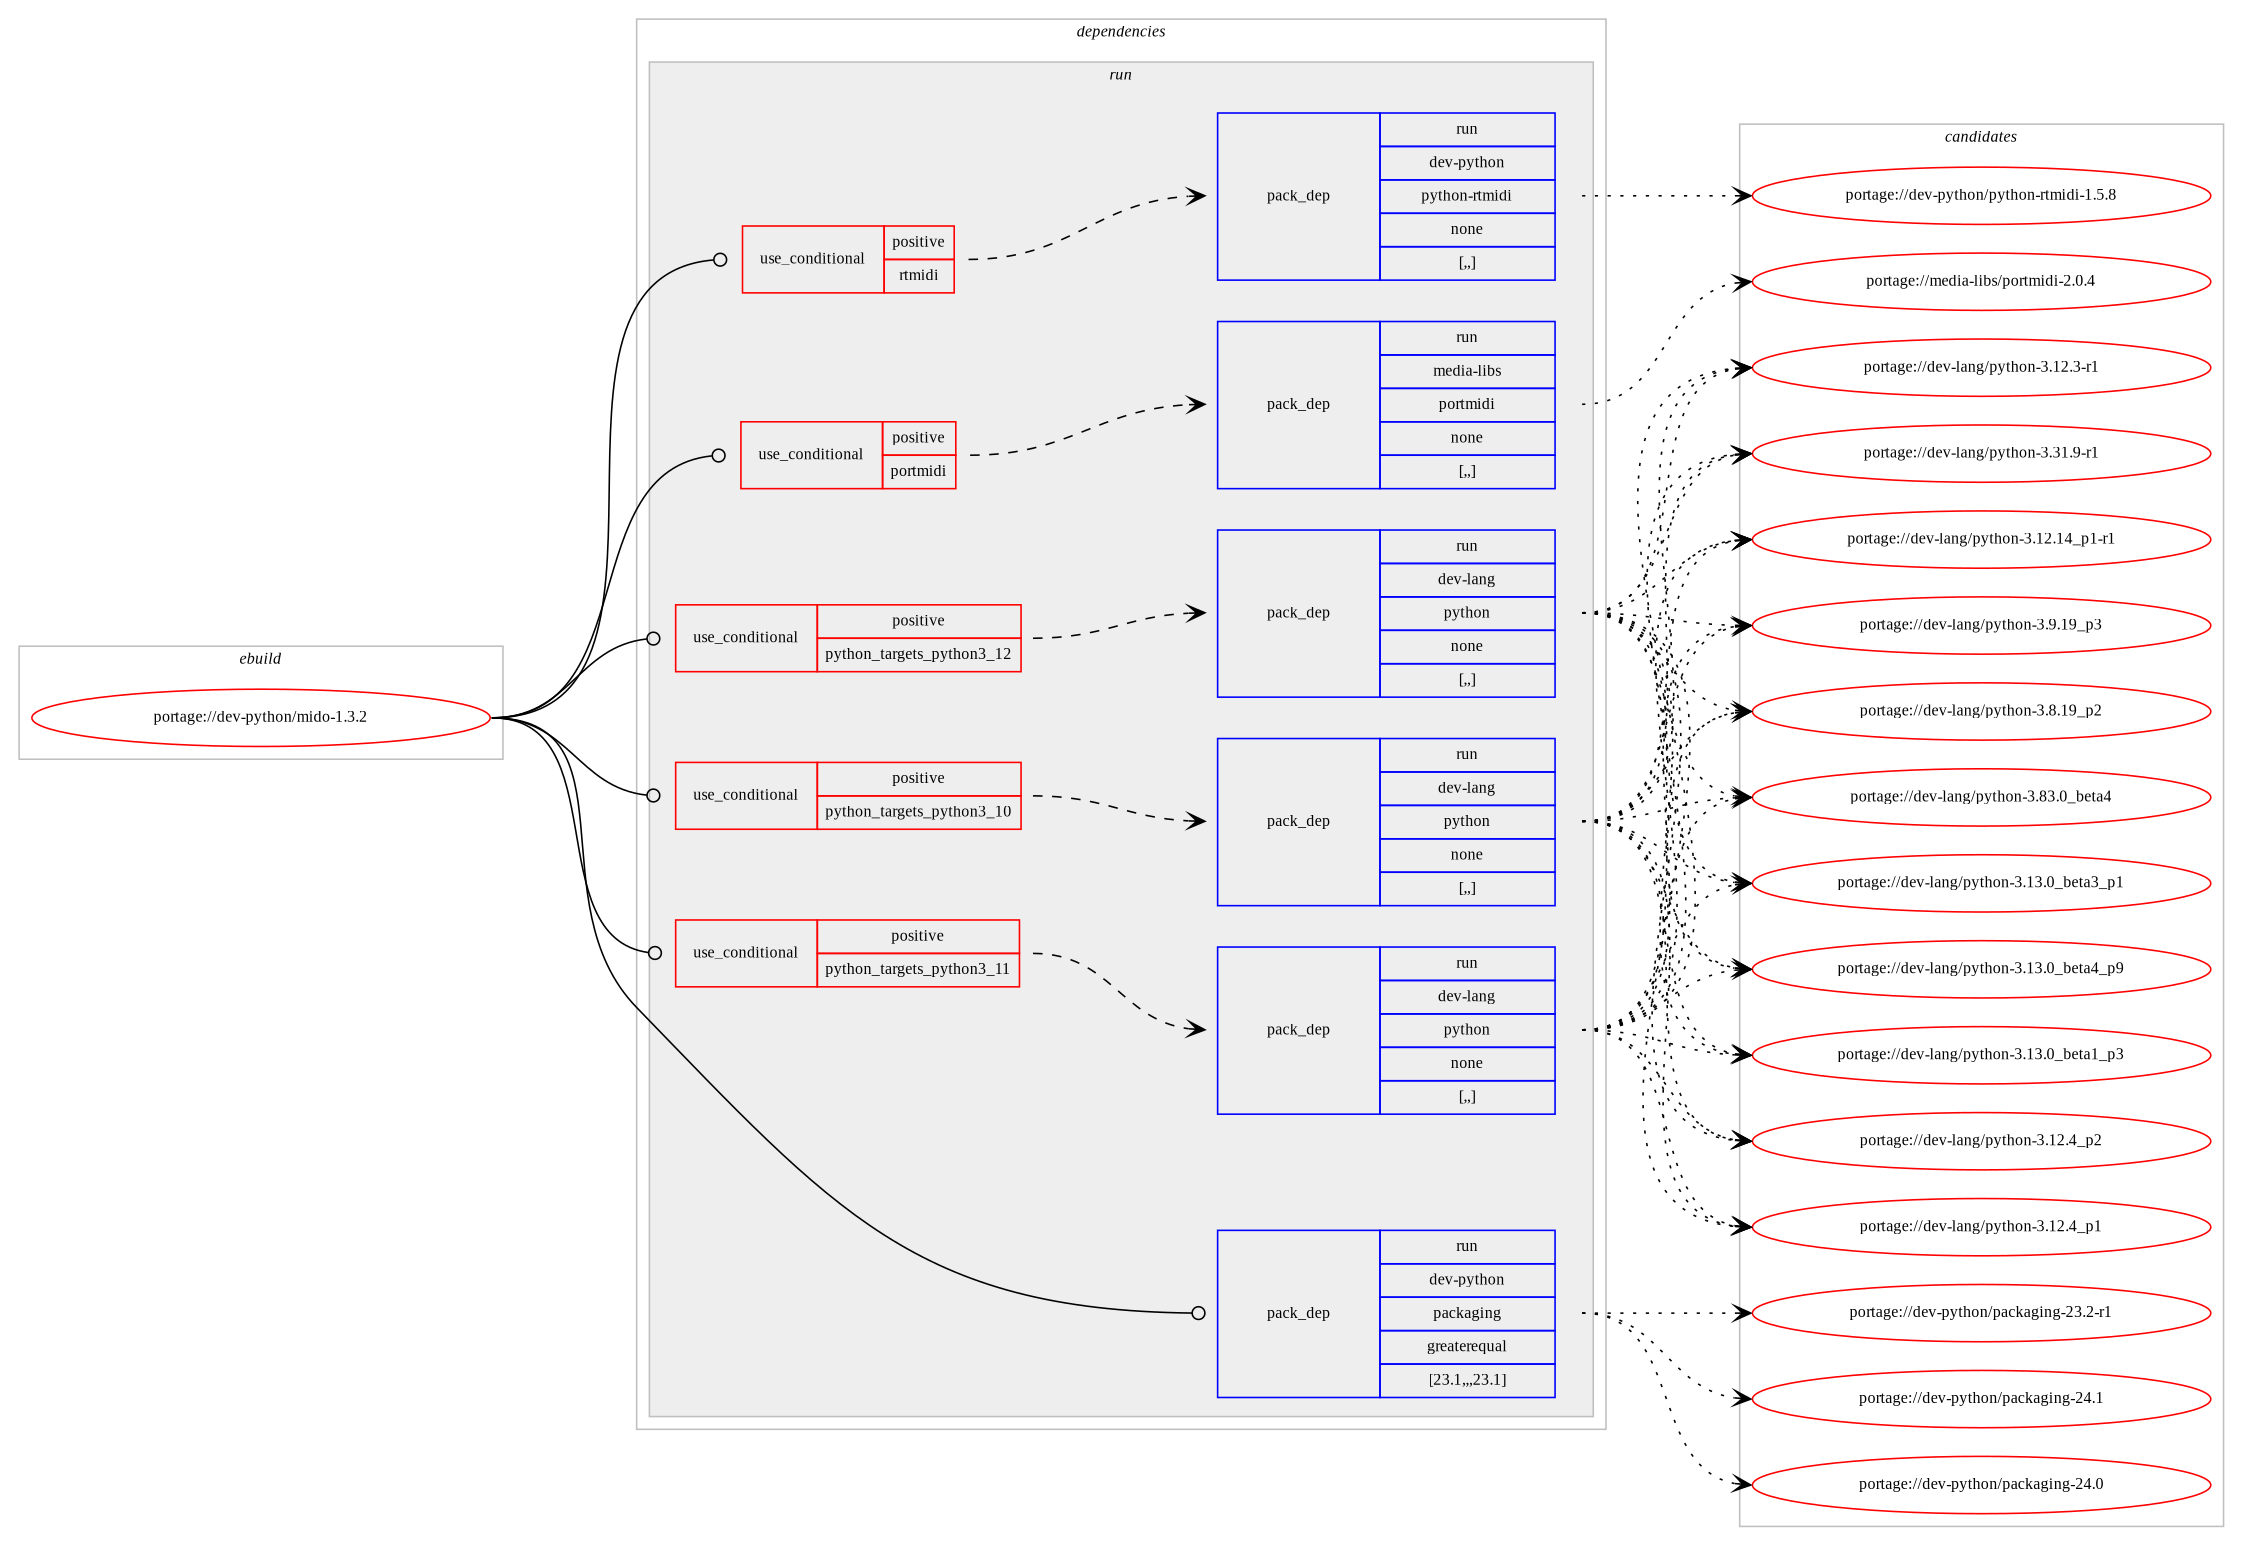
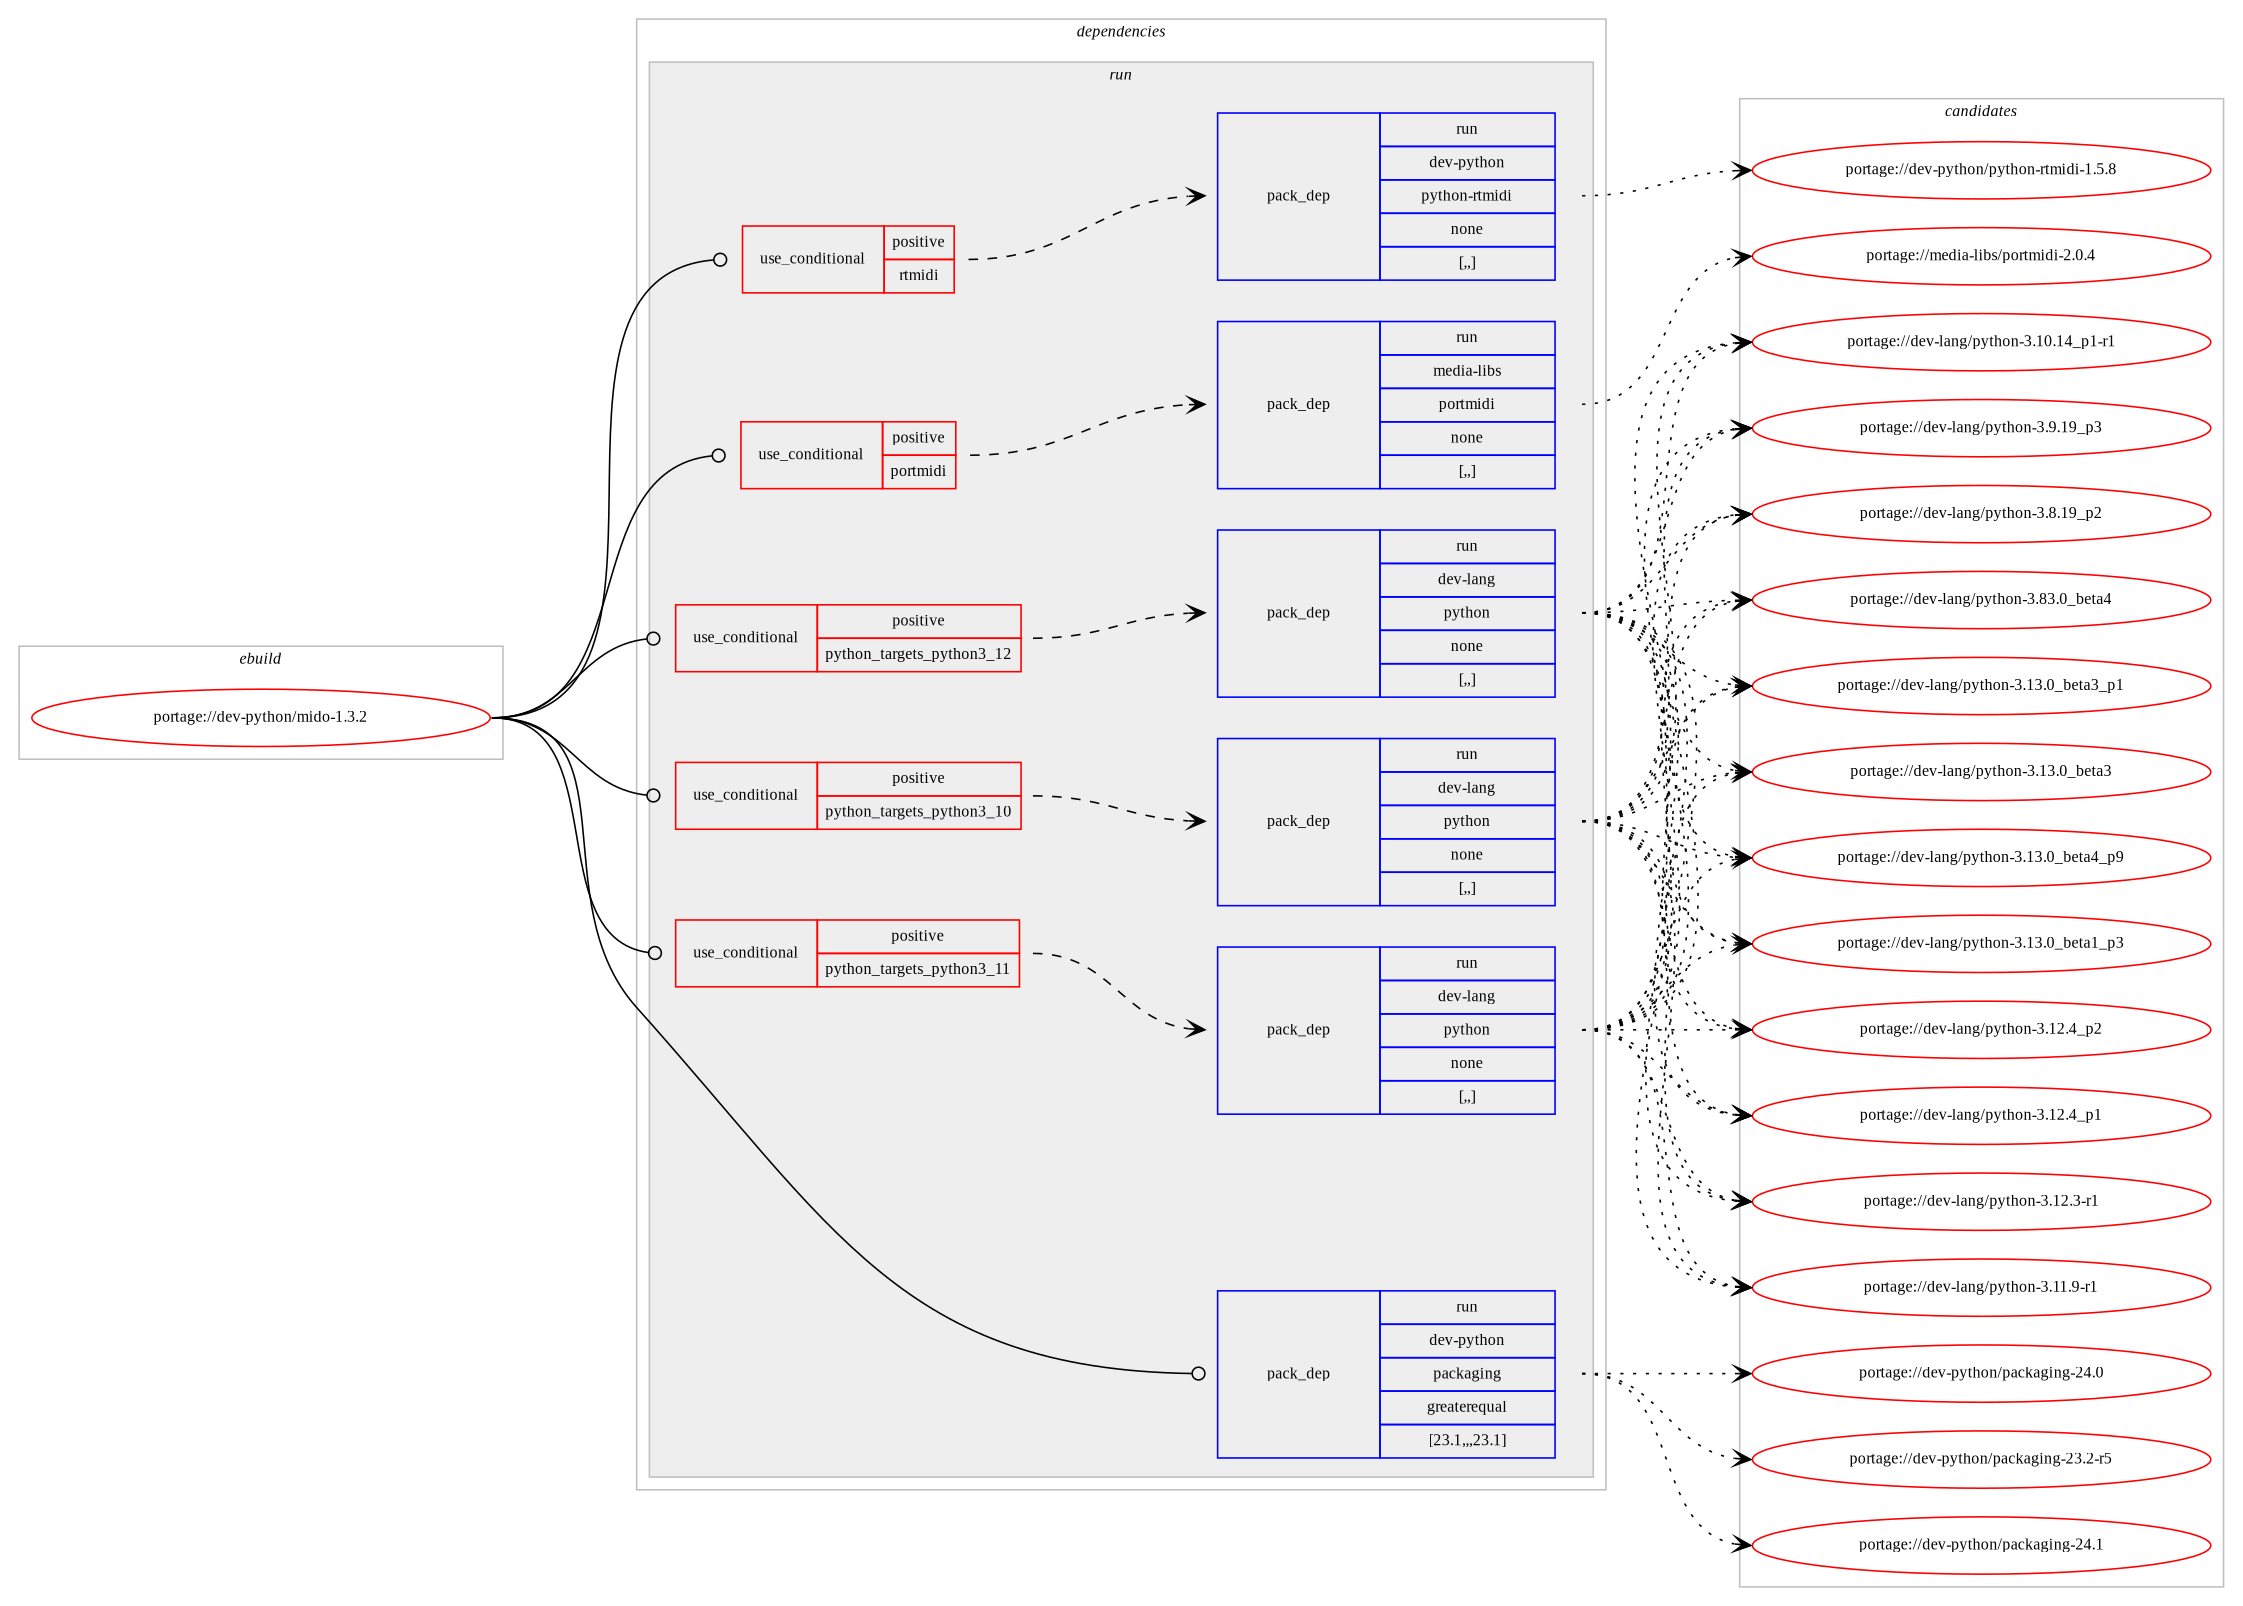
node "portage://dev-lang/python-3.31.9-r1": label "portage://dev-lang/python-3.31.9-r1" -> "portage://dev-lang/python-3.11.9-r1"
node "portage://dev-lang/python-3.12.14_p1-r1": label "portage://dev-lang/python-3.12.14_p1-r1" -> "portage://dev-lang/python-3.10.14_p1-r1"
node "portage://dev-lang/python-3.13.0_beta3": added
node "portage://dev-python/packaging-23.2-r1": label "portage://dev-python/packaging-23.2-r1" -> "portage://dev-python/packaging-23.2-r5"
